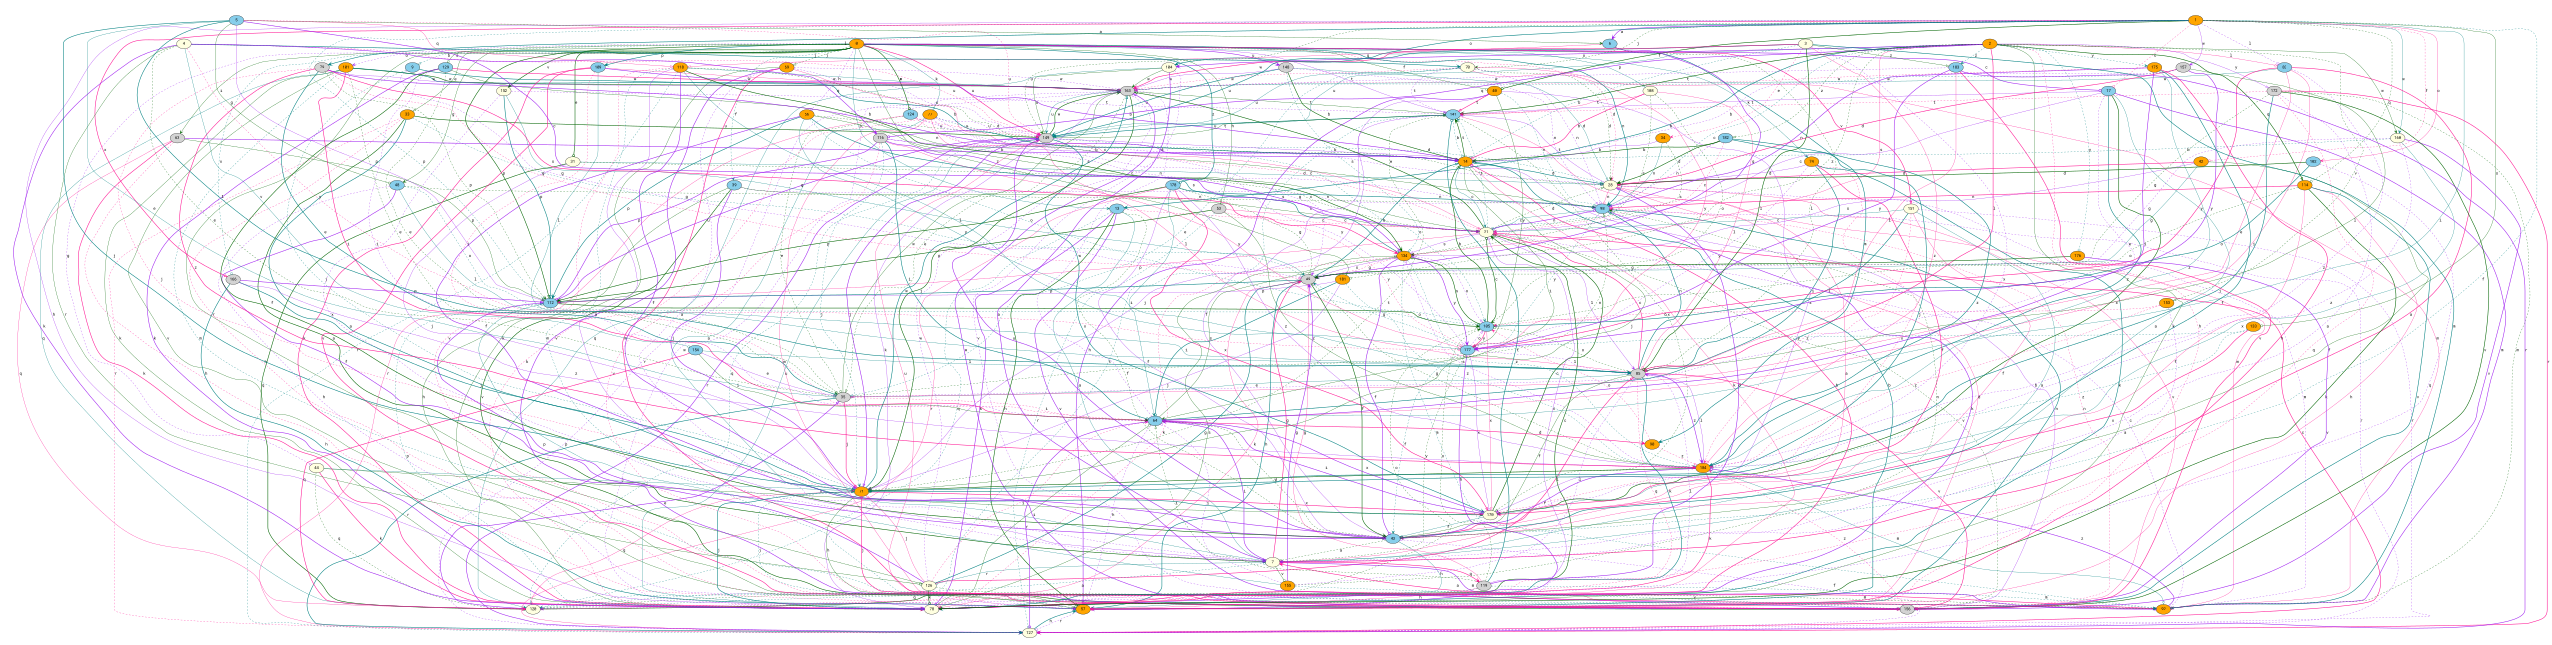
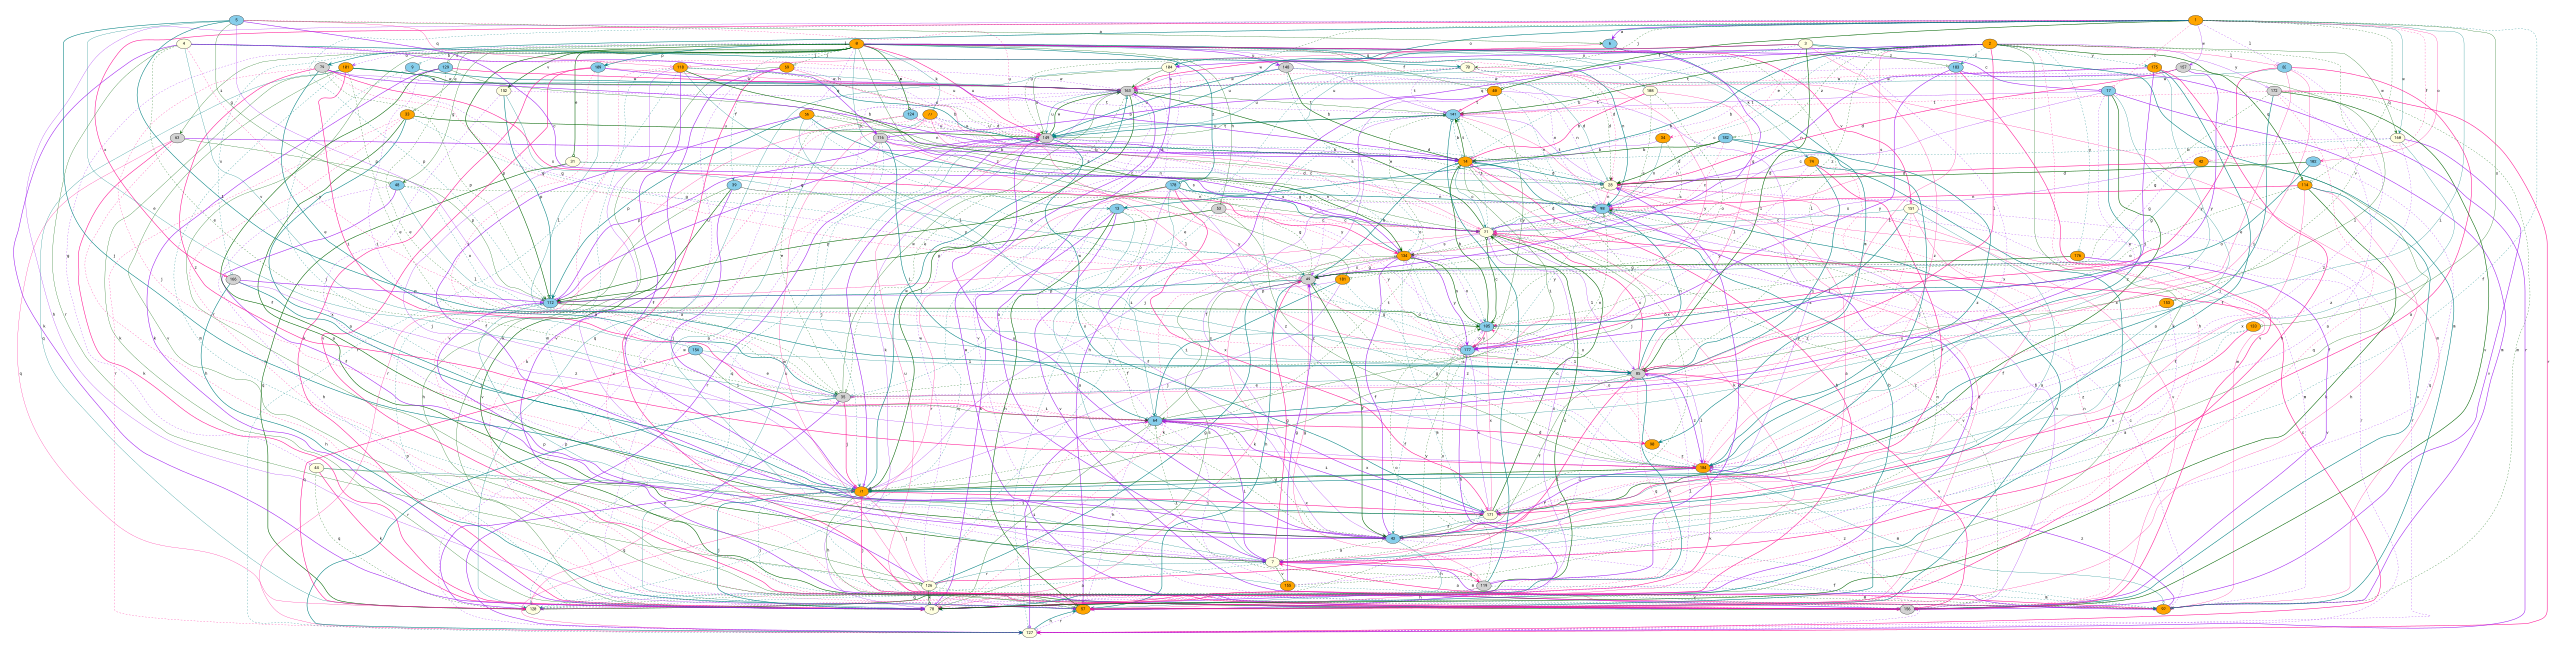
edge "119" -> "28": arrowhead onormal -> vee
node "170": label "170" -> "171"
